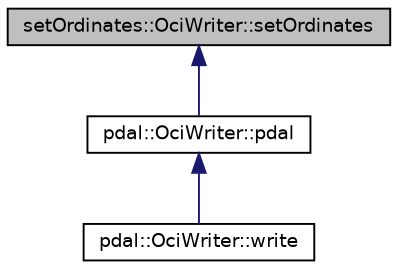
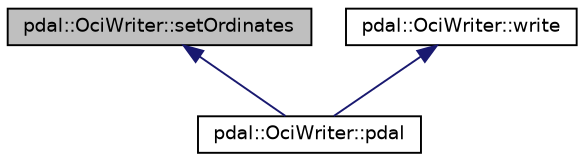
node "setOrdinates::OciWriter::setOrdinates": label "setOrdinates::OciWriter::setOrdinates" -> "pdal::OciWriter::setOrdinates"
edge "pdal::OciWriter::write" -> "pdal::OciWriter::pdal": reversed
